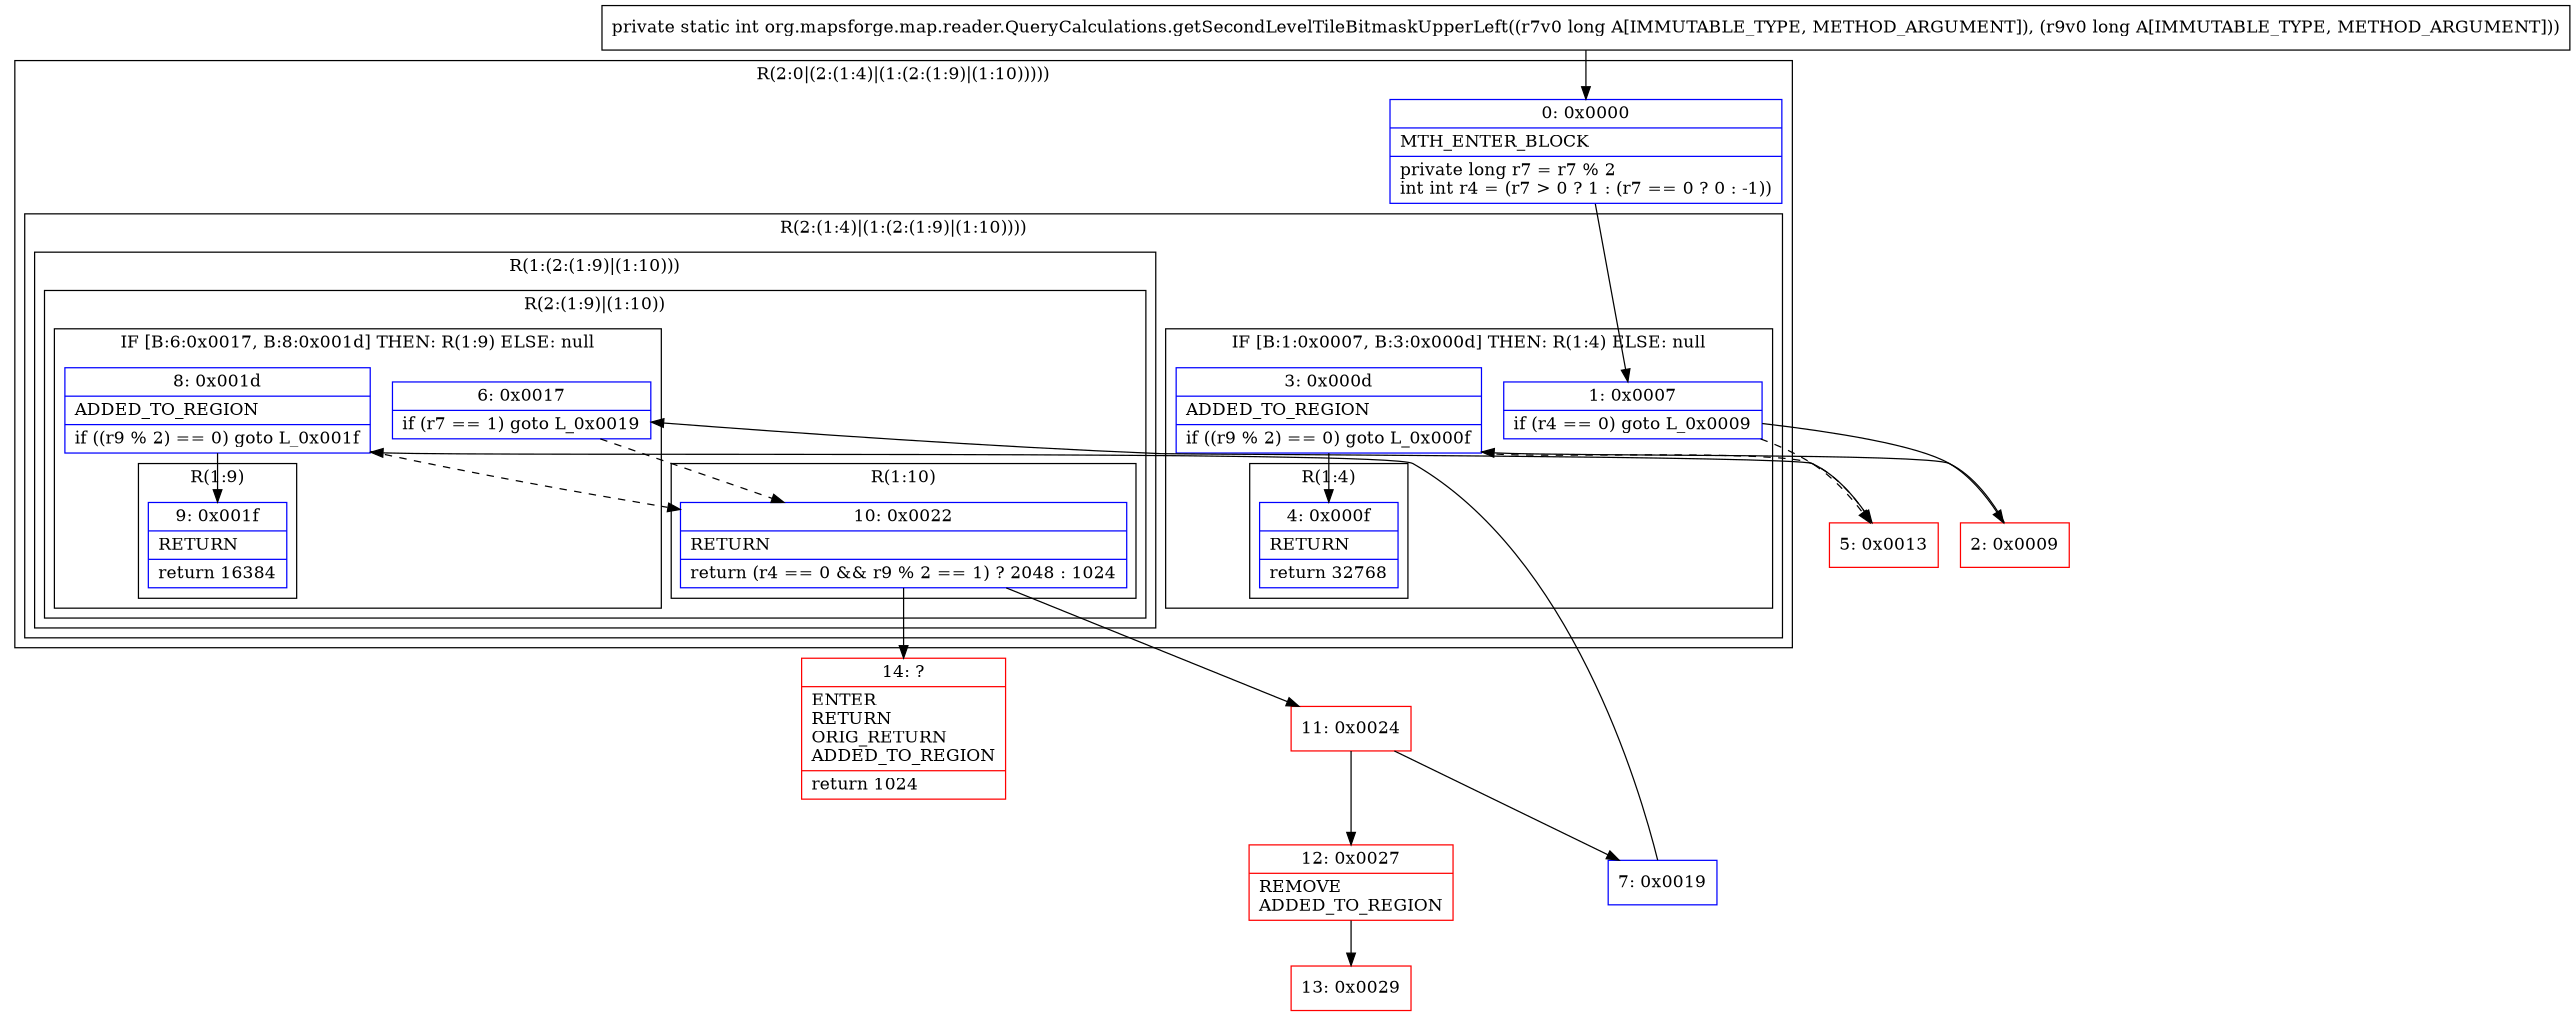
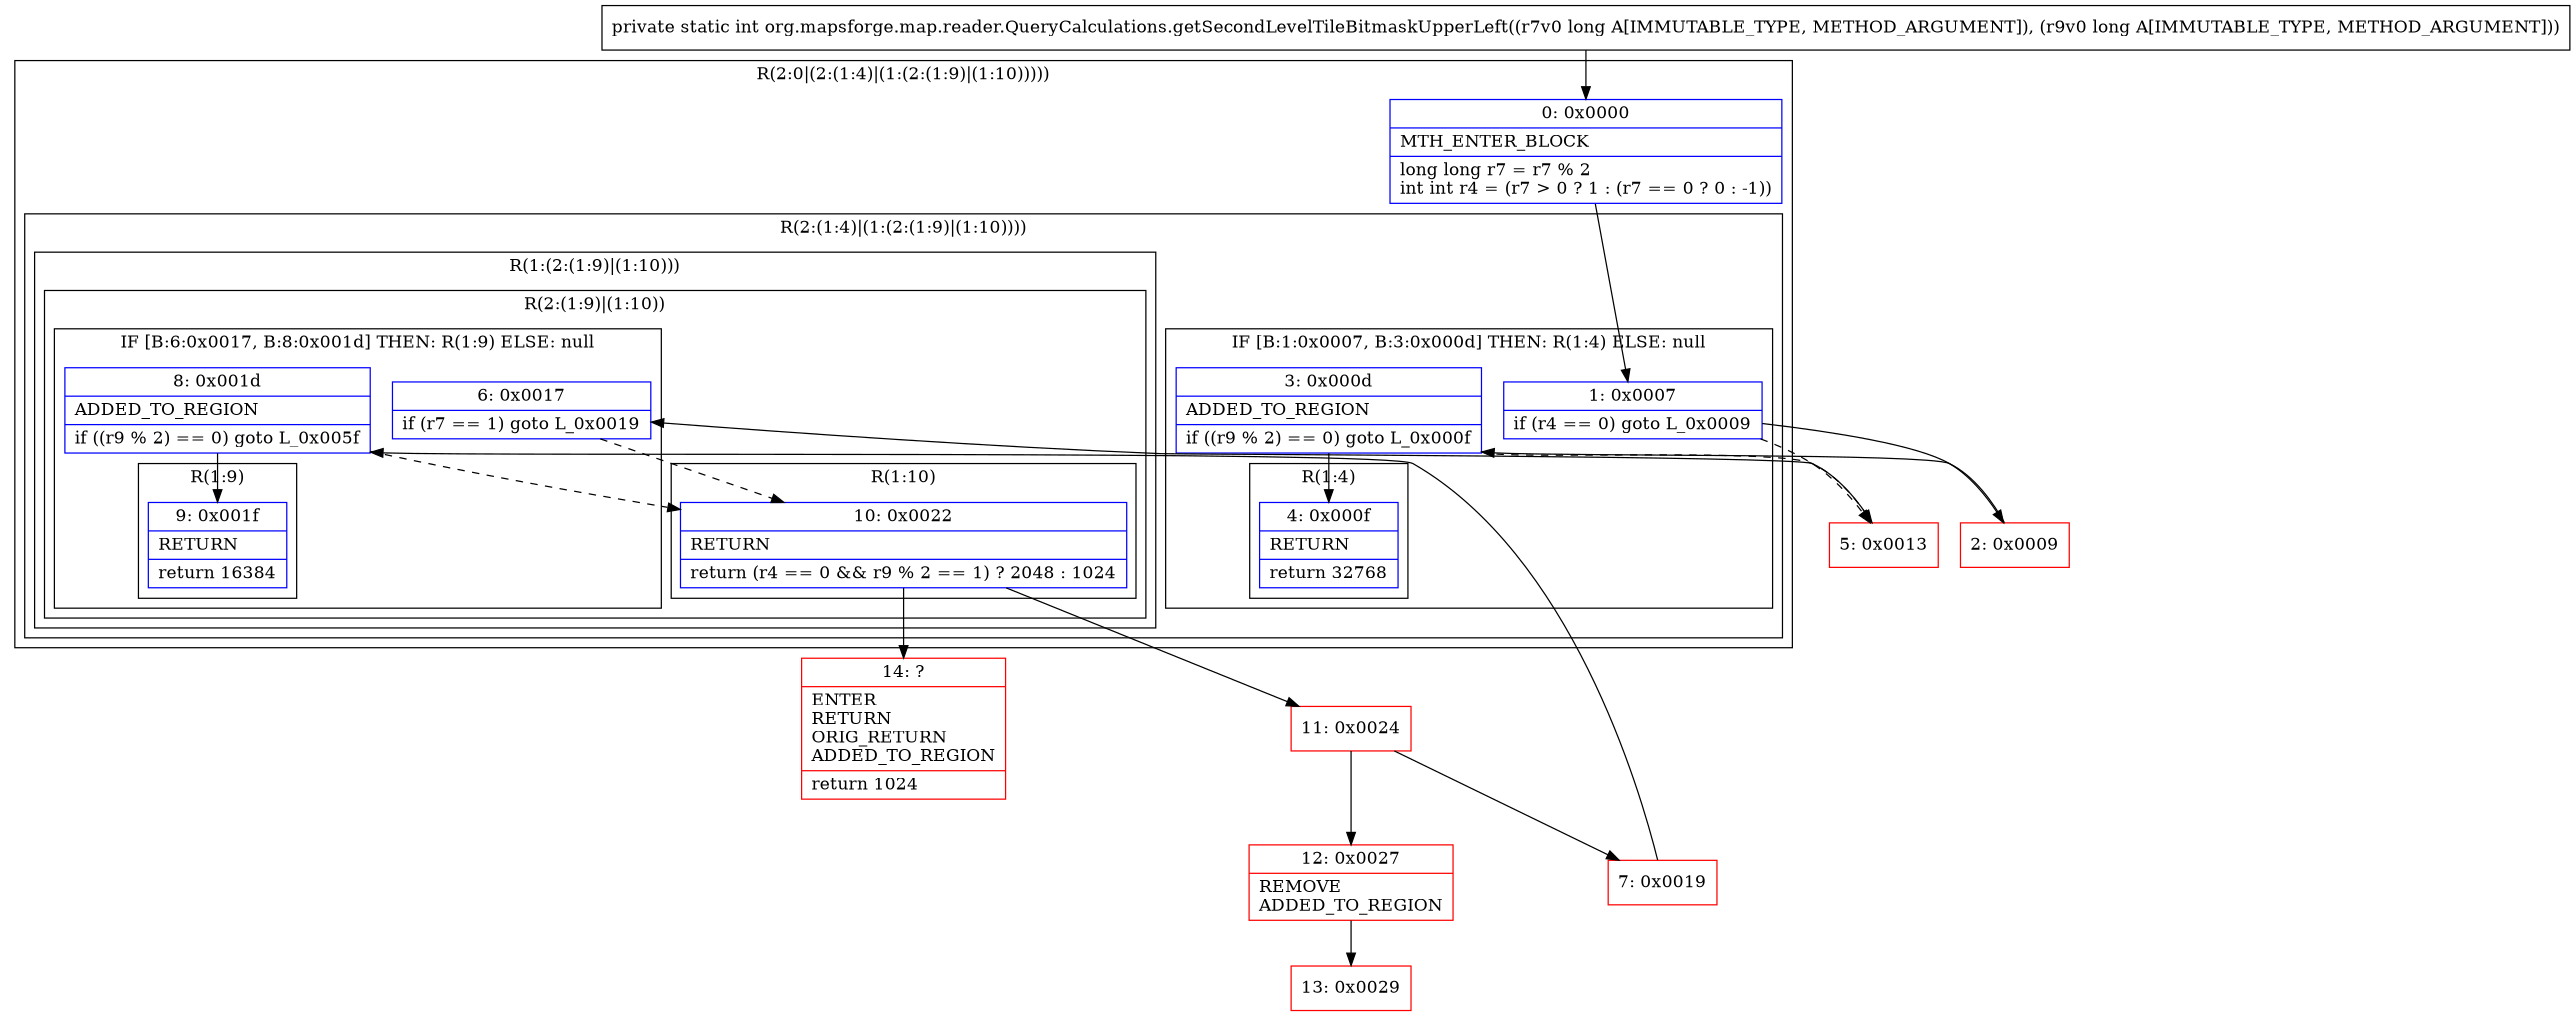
node "0: 0x0000": text "private long r7 = r7 % 2" -> "long long r7 = r7 % 2"
node "8: 0x001d": text "if ((r9 % 2) == 0) goto L_0x001f" -> "if ((r9 % 2) == 0) goto L_0x005f"
node "7: 0x0019": color blue -> red
